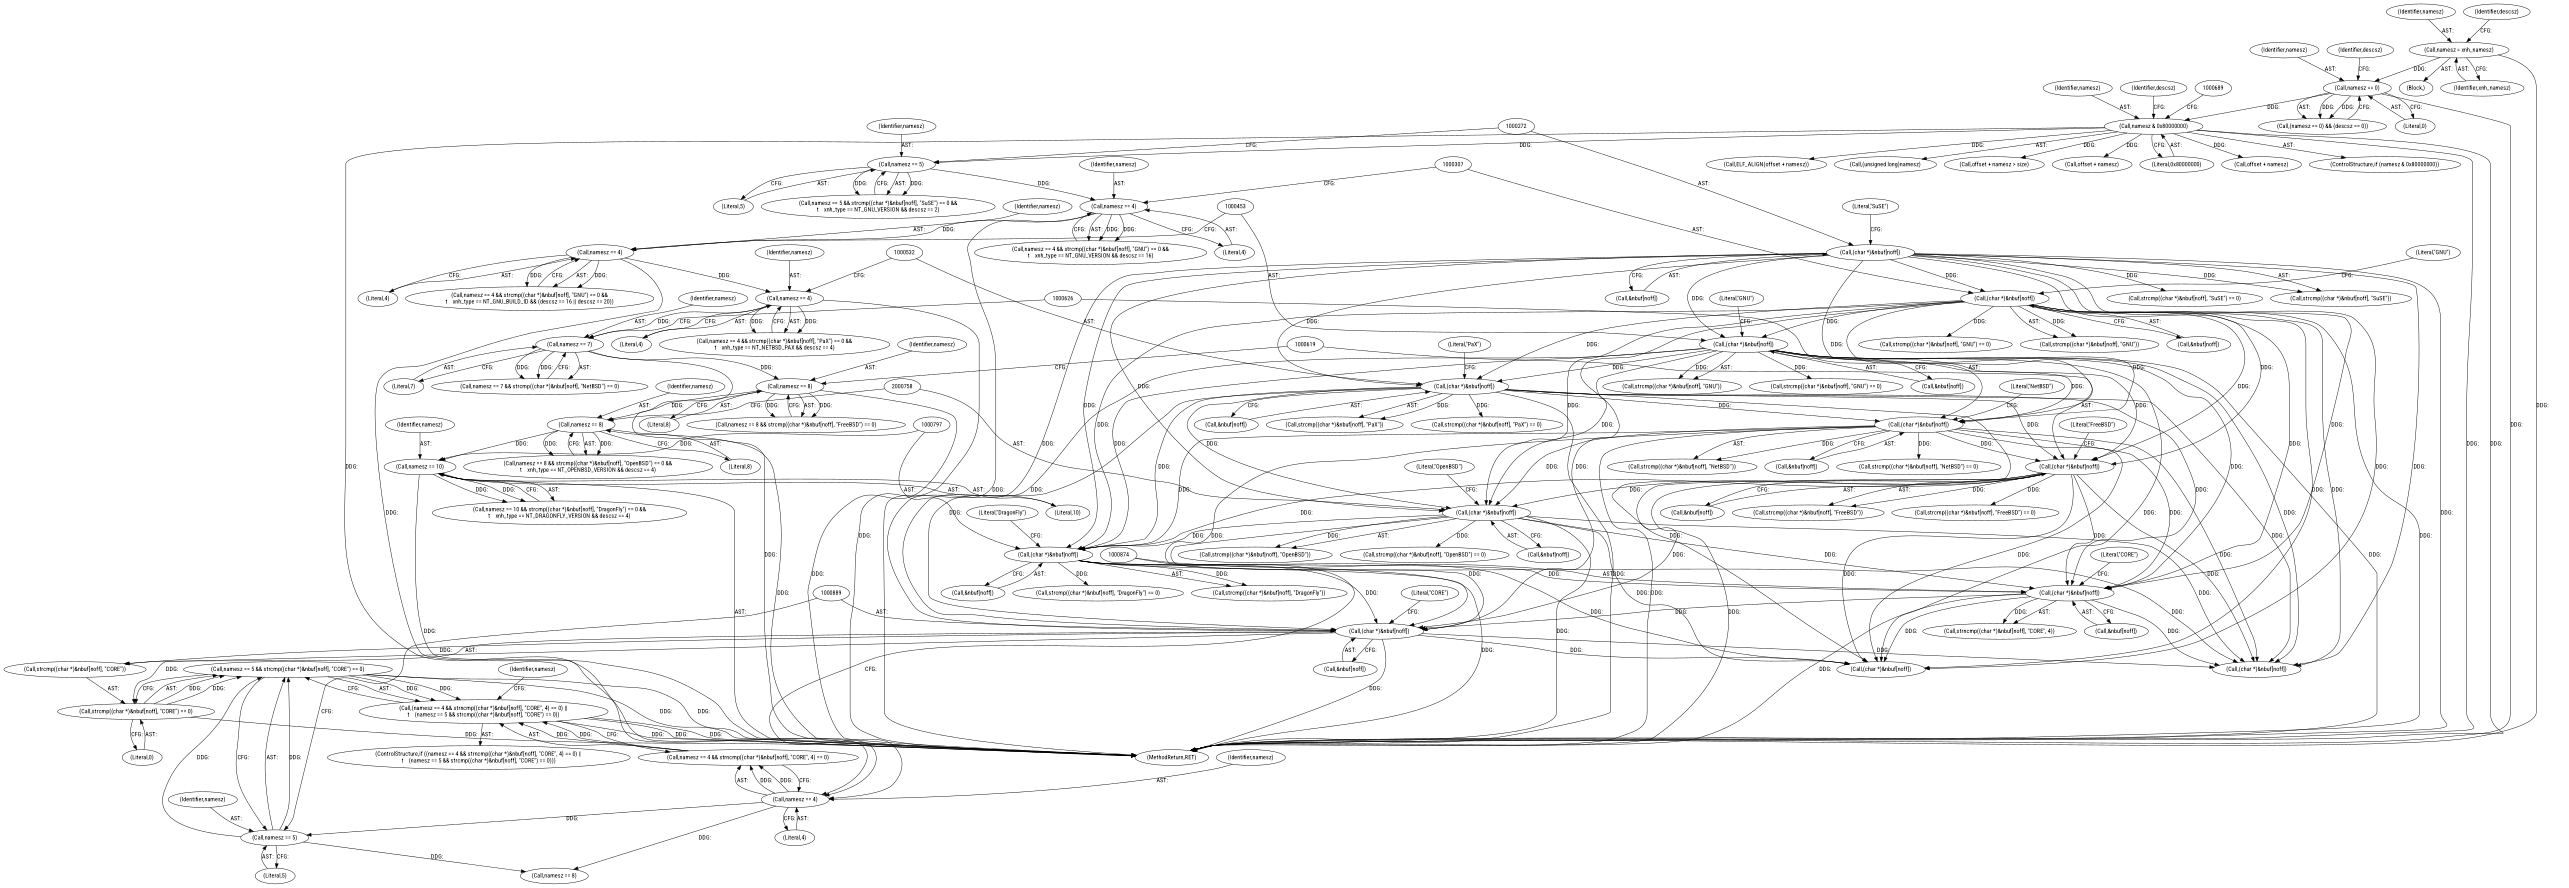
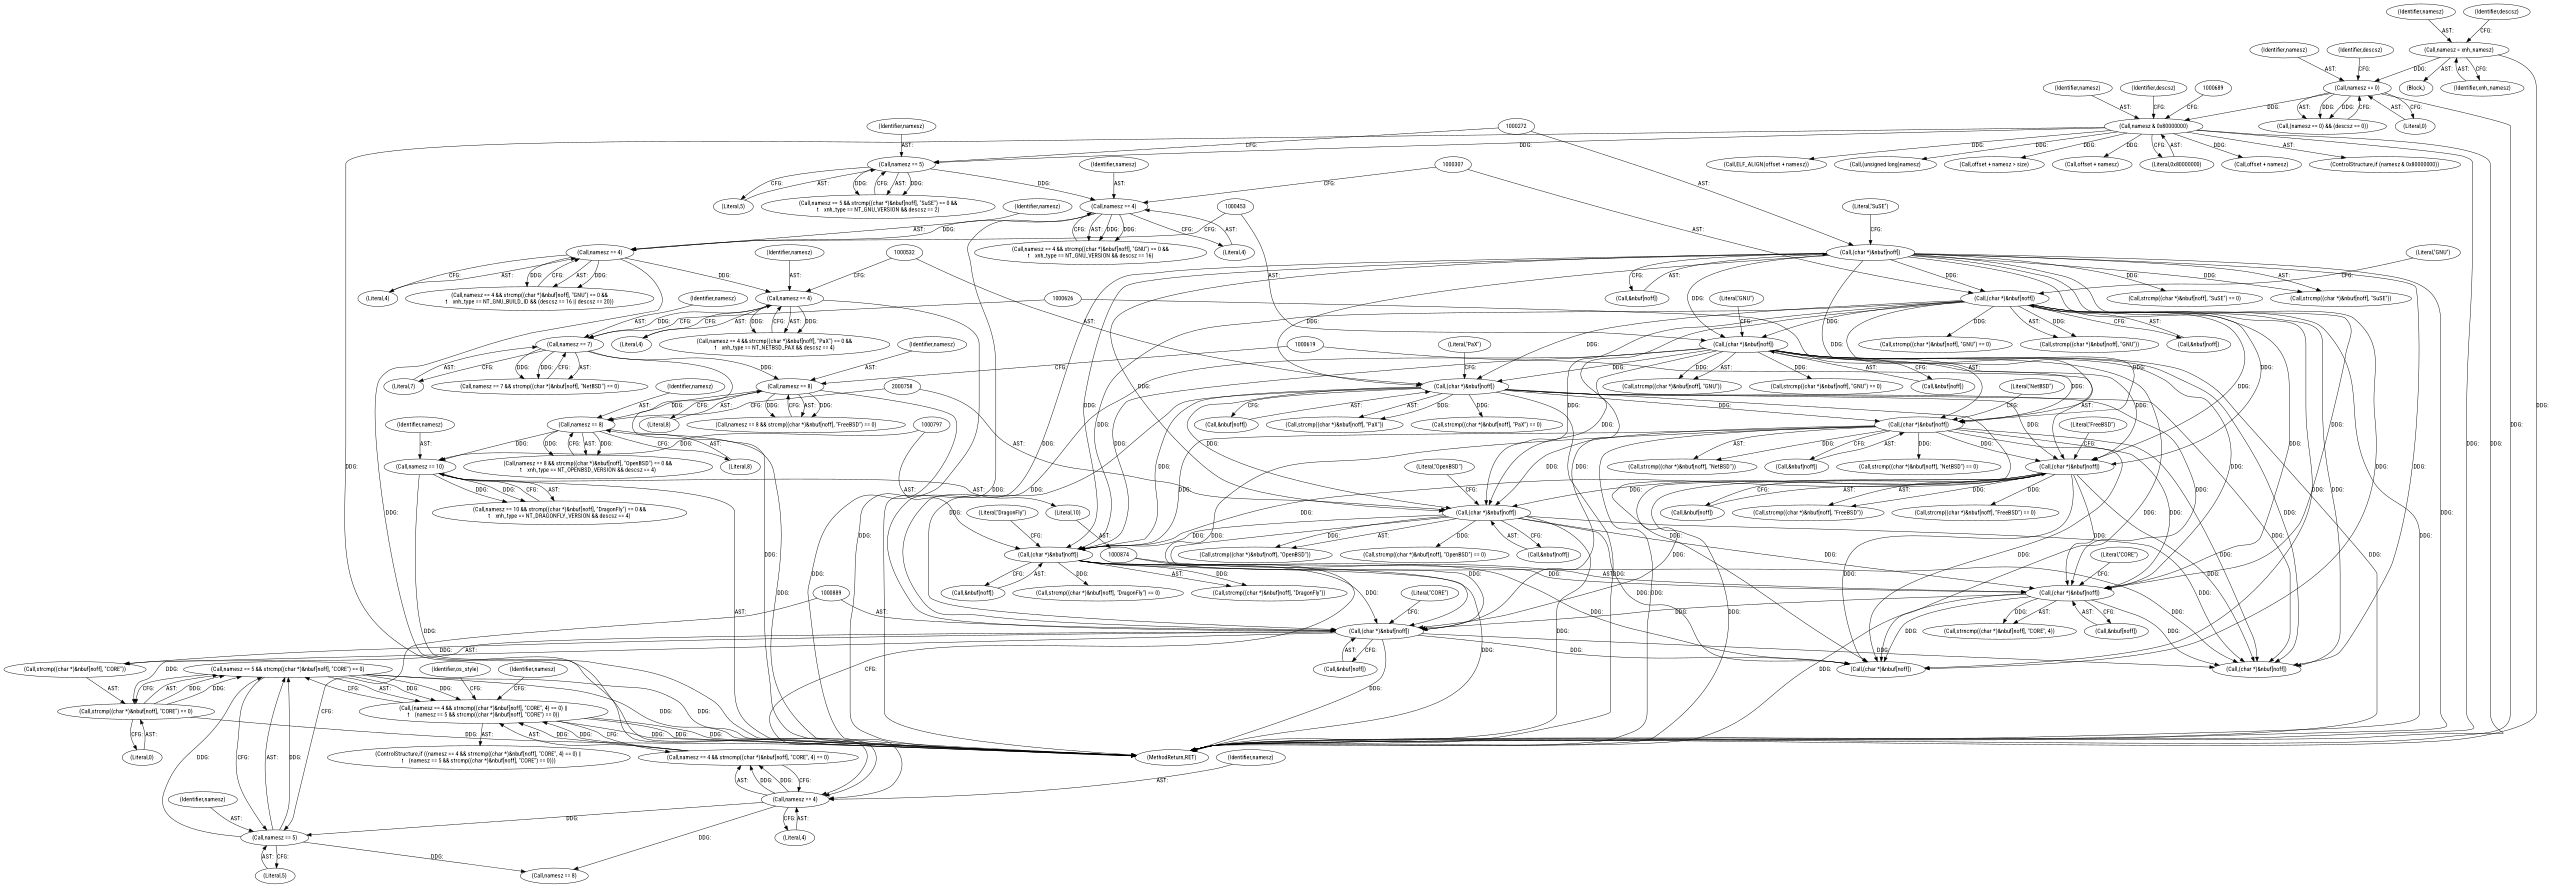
edge "(Call,namesz & 0x80000000)" -> "(Call,(unsigned long)namesz)": label "AST: " -> "DDG: "
edge "(Literal,10)" -> "(Call,namesz == 10)": now "(Literal,10)" -> "1000874"
node "(Identifier,os_style)": added
